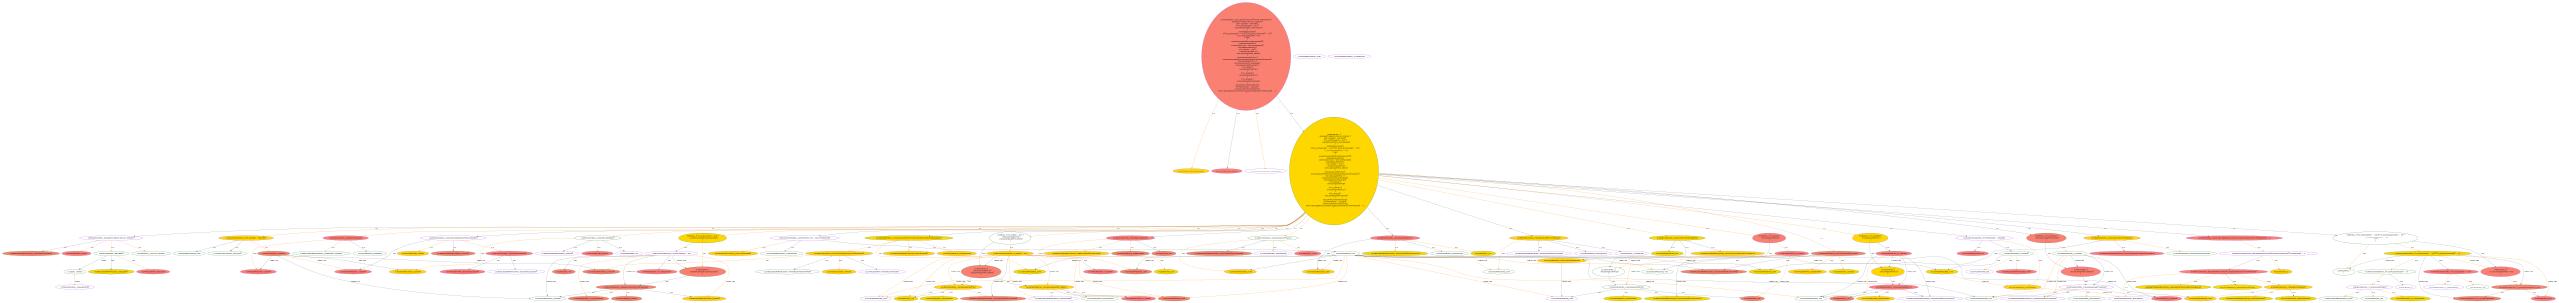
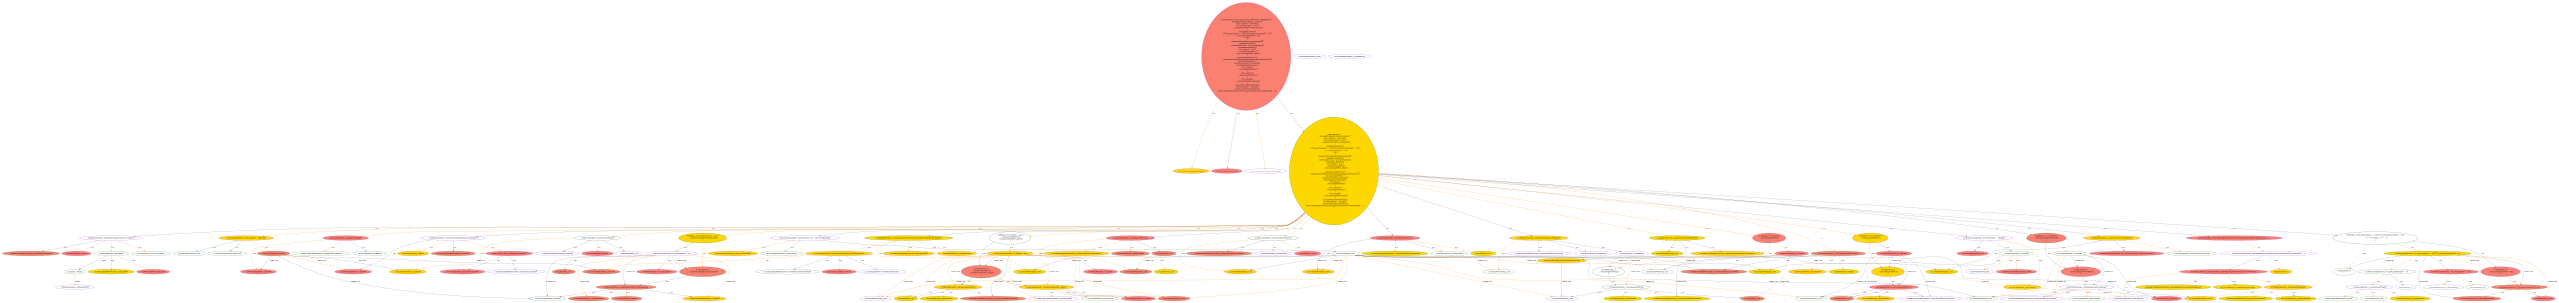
node "22:CtTypeAccessImpl@FileUtils": fillcolor gold -> salmon
